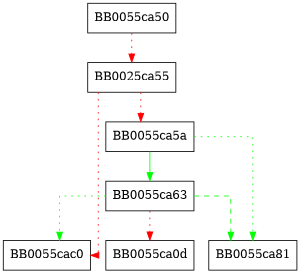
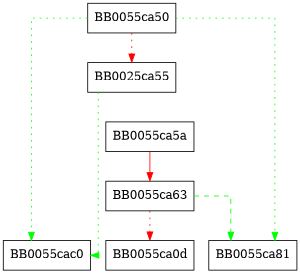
edge "BB0025ca55" -> "BB0055ca5a": removed
edge "BB0055ca5a" -> "BB0055ca81": now "BB0055ca50" -> "BB0055ca81"
edge "BB0055ca5a" -> "BB0055ca63": color green -> red
edge "BB0025ca55" -> "BB0055cac0": color red -> green
edge "BB0055ca63" -> "BB0055cac0": now "BB0055ca50" -> "BB0055cac0"
